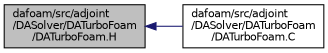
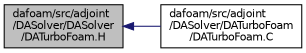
node "dafoam/src/adjoint /DASolver/DATurboFoam /DATurboFoam.H": label "dafoam/src/adjoint /DASolver/DATurboFoam /DATurboFoam.H" -> "dafoam/src/adjoint /DASolver/DASolver /DATurboFoam.H"
